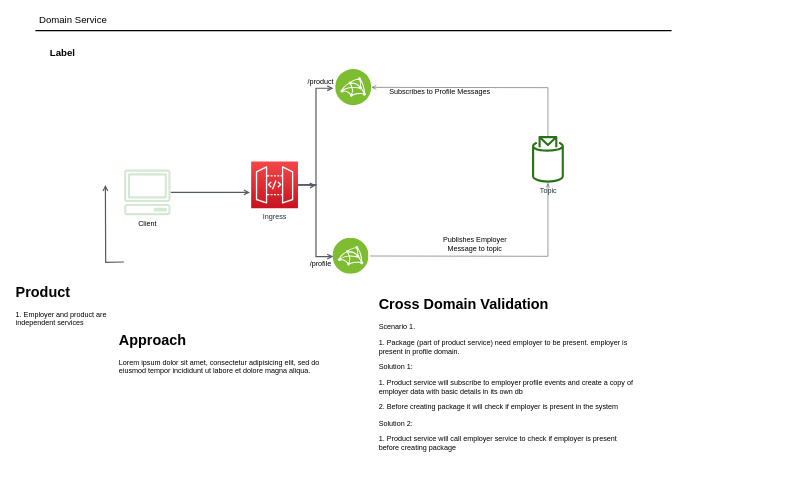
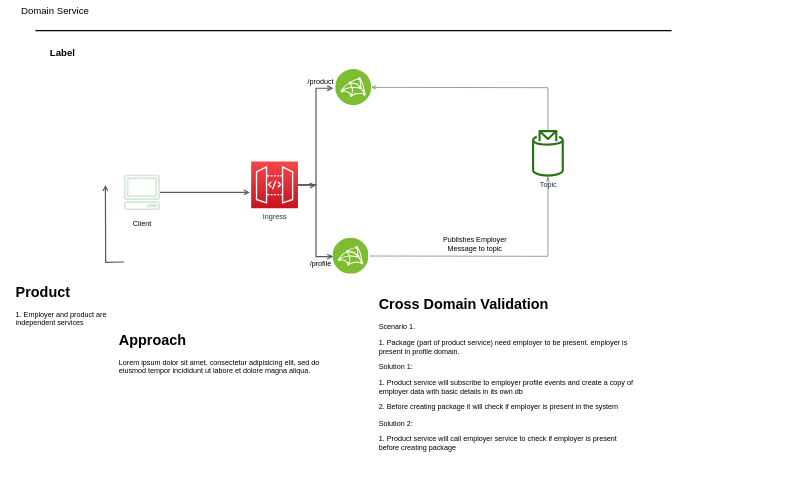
node "Domain Service": moved (77, 19) -> (59, 10)
node "Subscribes to Profile Messages": removed
node "Topic": moved (548, 159) -> (548, 153)
node "Client": size 47x46 -> 36x46
